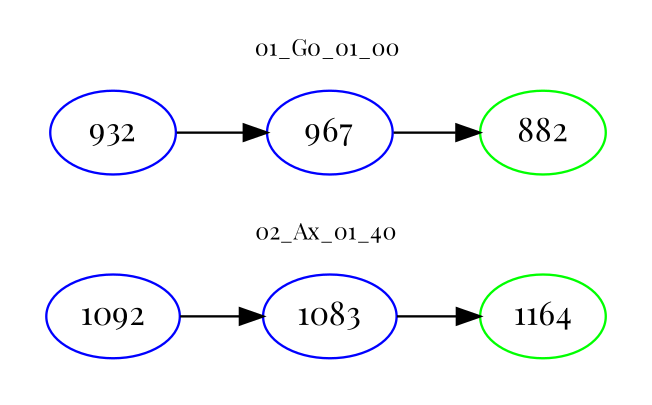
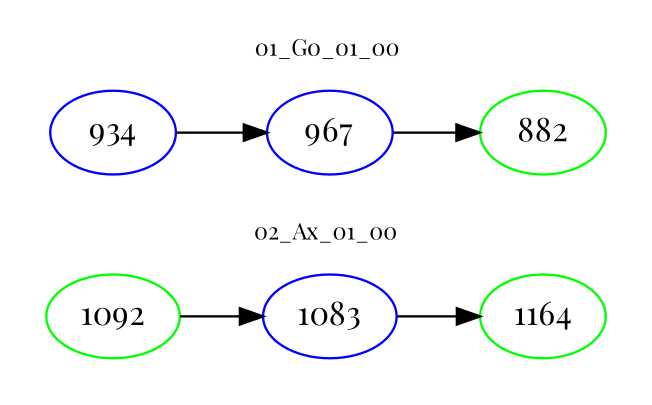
node "932": label "932" -> "934"
cluster "02_Ax_01_40": label "02_Ax_01_40" -> "02_Ax_01_00"
node "1092": color blue -> green
